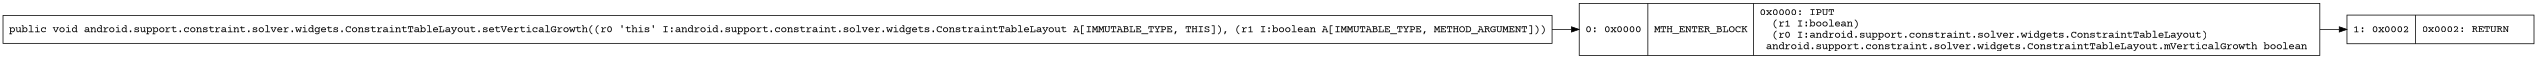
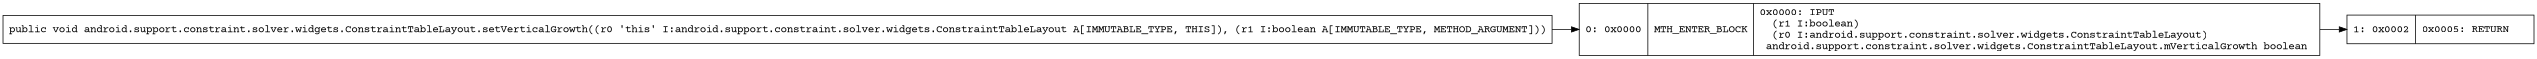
node "1: 0x0002": text "0x0002: RETURN" -> "0x0005: RETURN"
